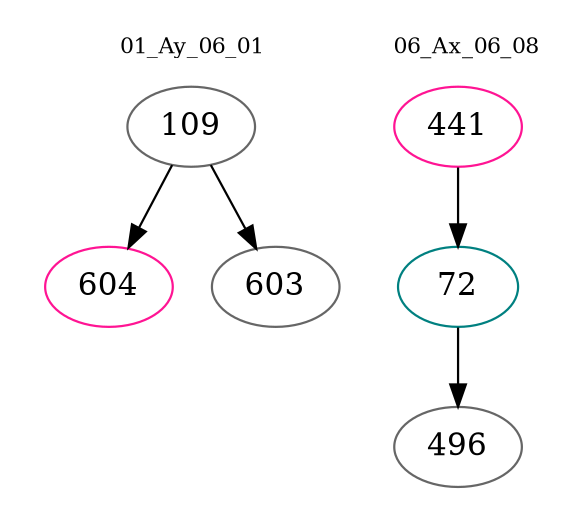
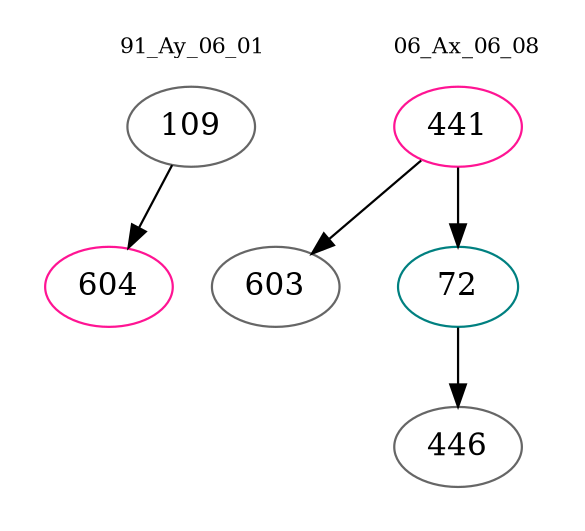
cluster "01_Ay_06_01": label "01_Ay_06_01" -> "91_Ay_06_01"
edge "109" -> "603": now "441" -> "603"
node "496": label "496" -> "446"
